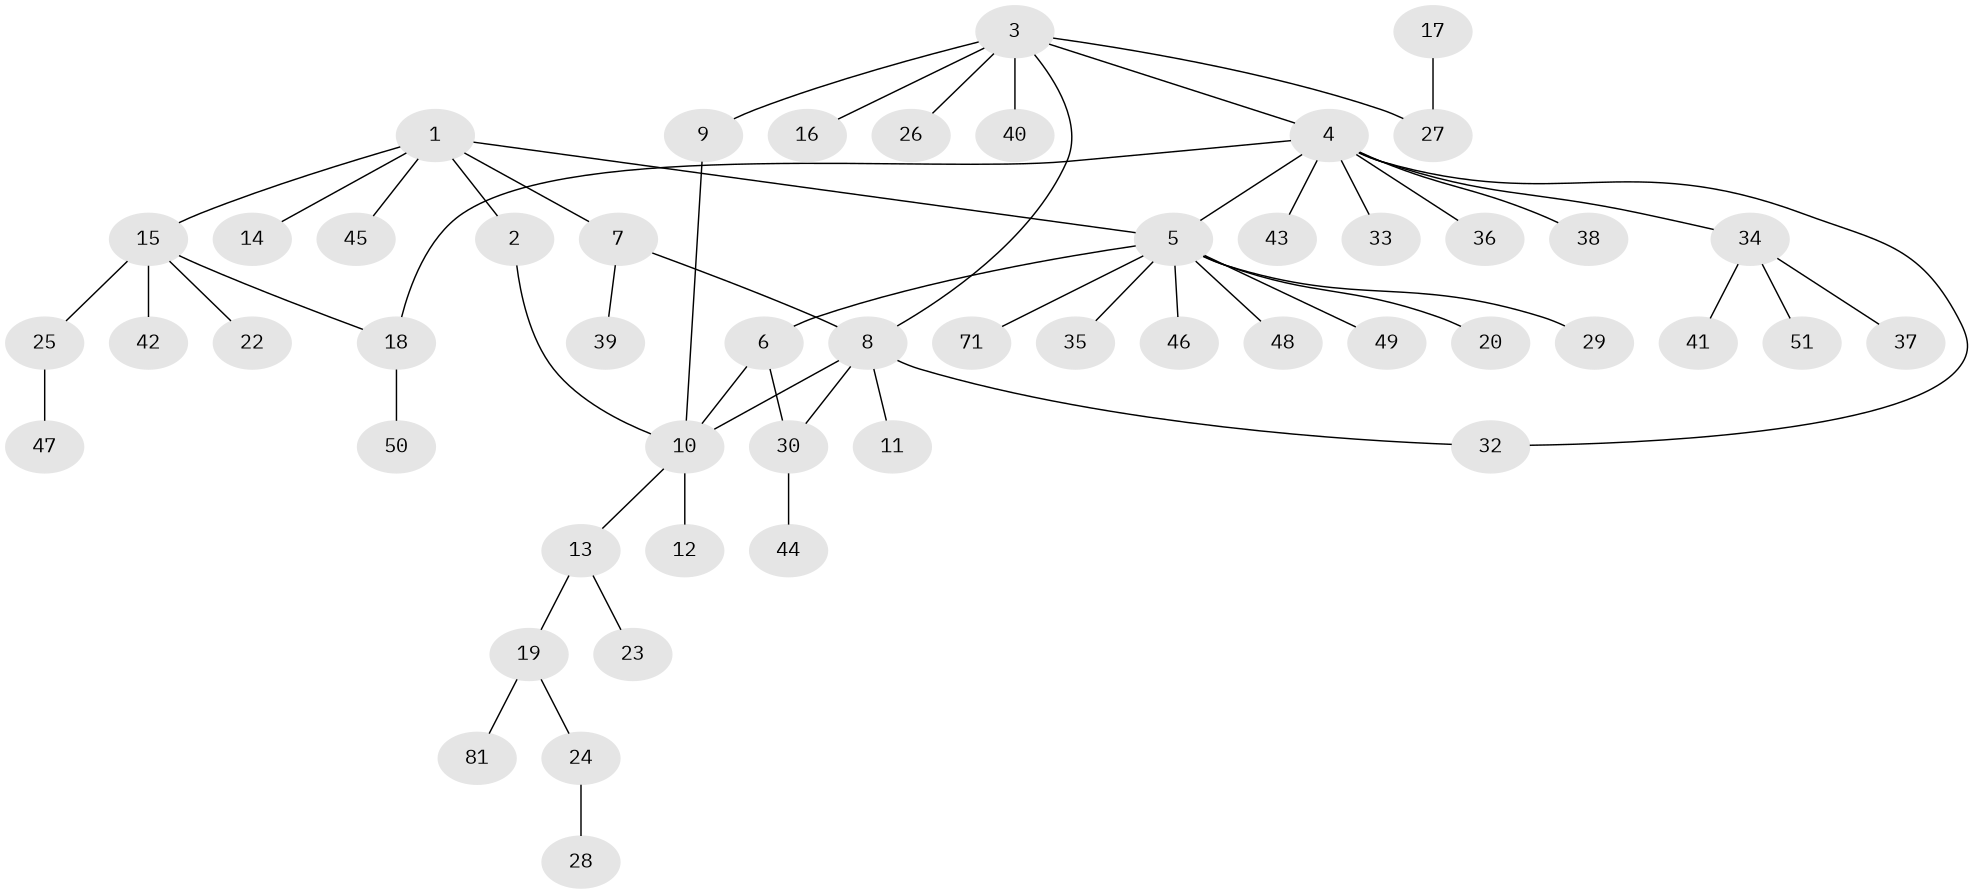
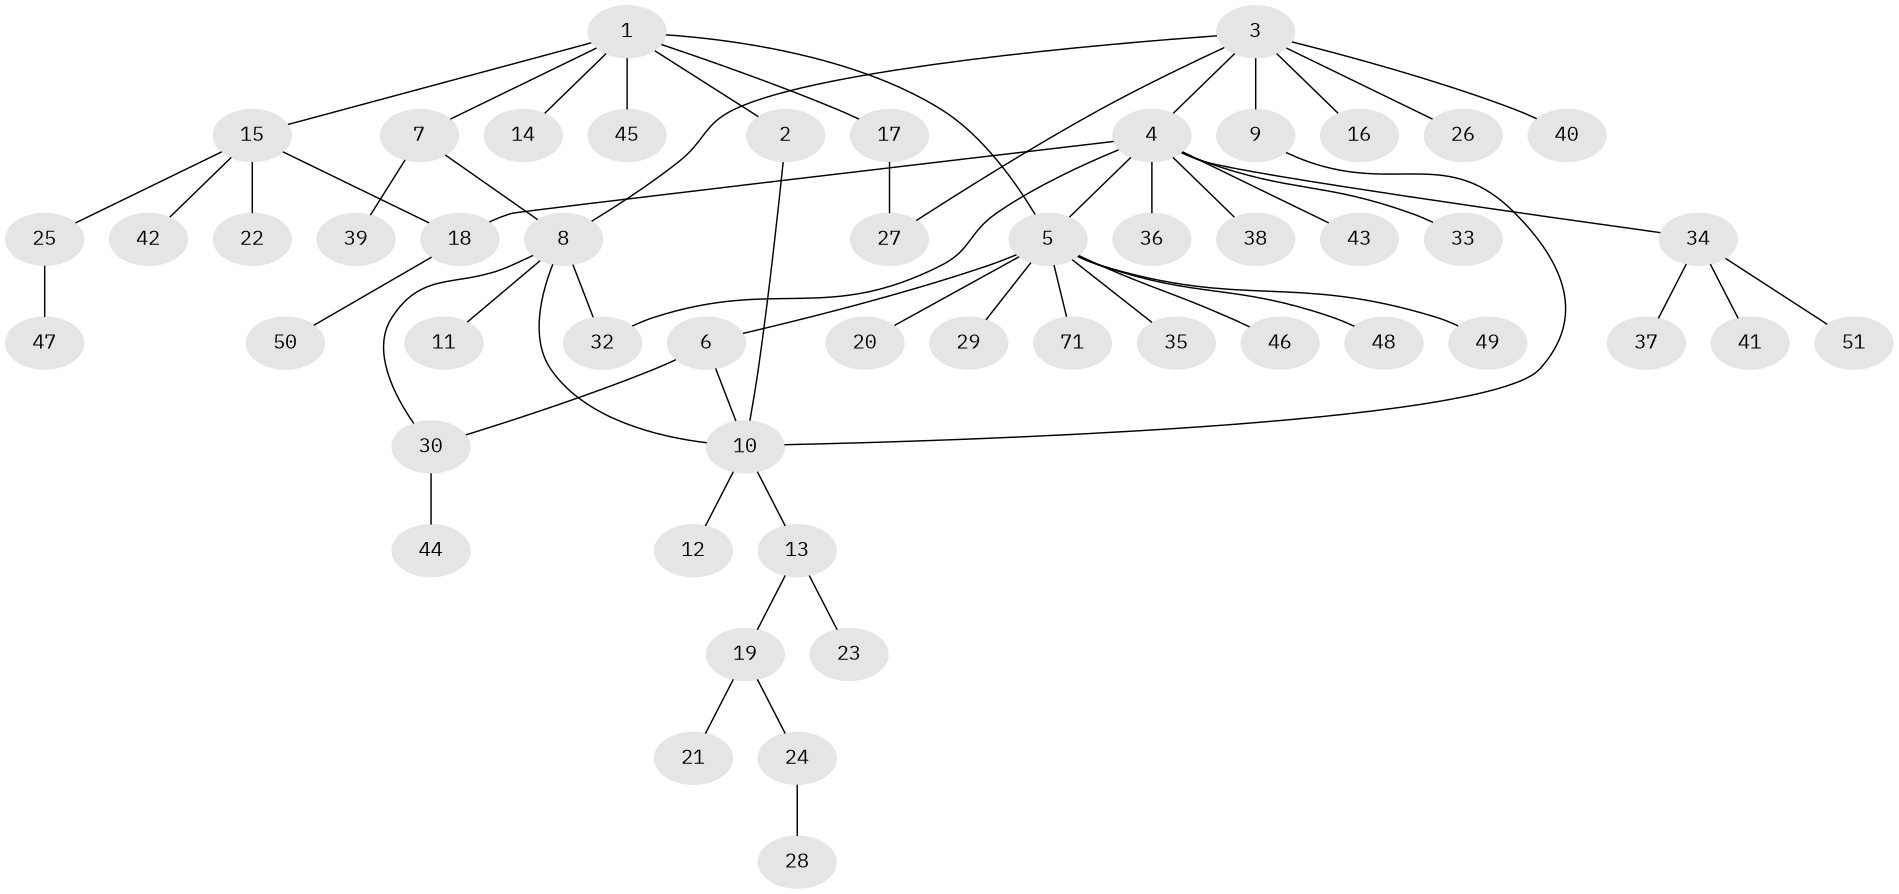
edge "1" -- "17": added
node "81": label "81" -> "21"
